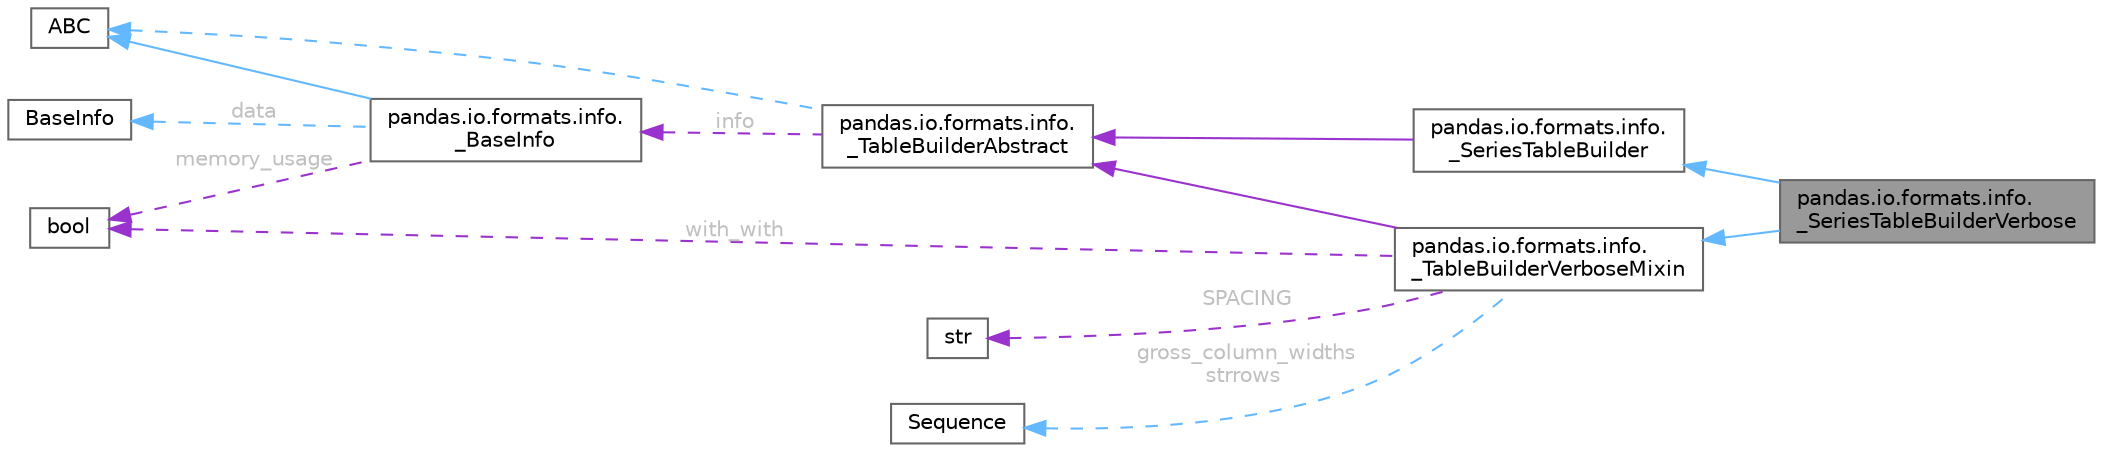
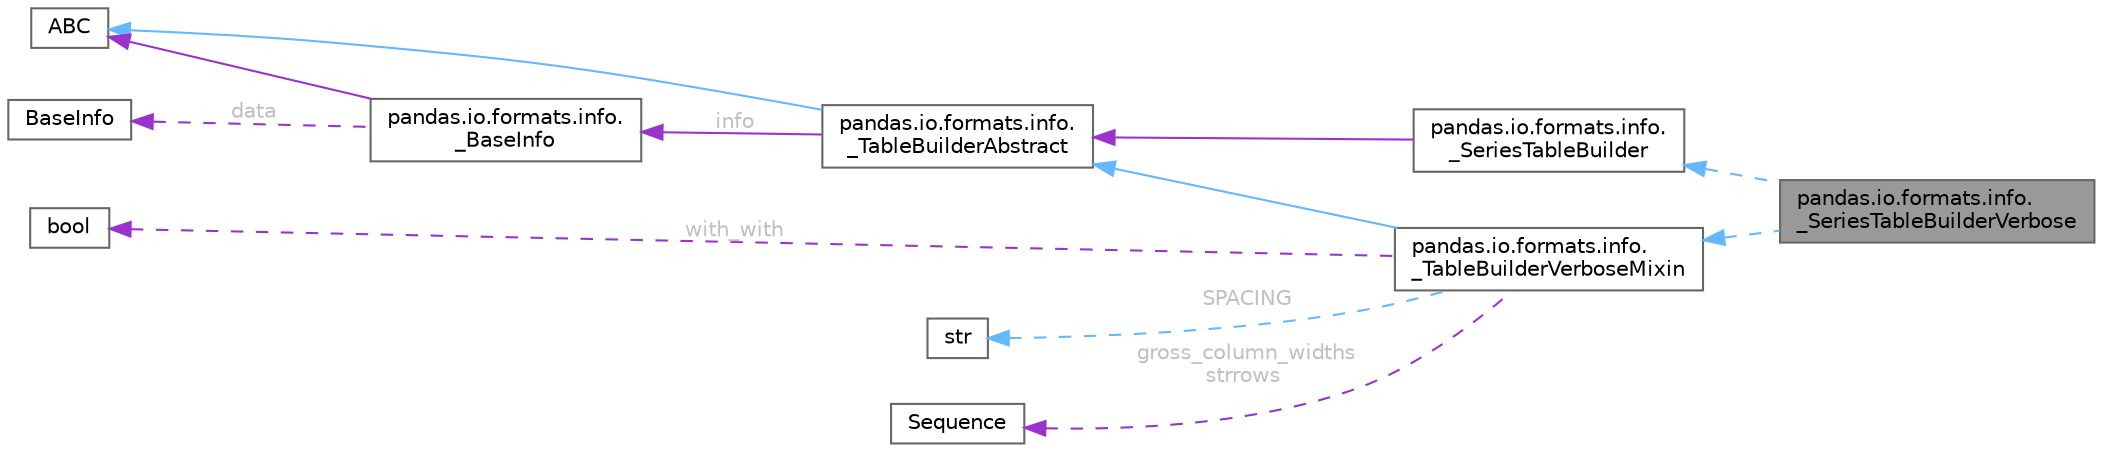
edge "pandas.io.formats.info. _TableBuilderAbstract" -> "ABC": style dashed -> solid
edge "pandas.io.formats.info. _BaseInfo" -> "ABC": color steelblue1 -> darkorchid3
edge "pandas.io.formats.info. _BaseInfo" -> "BaseInfo": color steelblue1 -> darkorchid3
edge "pandas.io.formats.info. _TableBuilderAbstract" -> "pandas.io.formats.info. _BaseInfo": style dashed -> solid
edge "pandas.io.formats.info. _SeriesTableBuilderVerbose" -> "pandas.io.formats.info. _SeriesTableBuilder": style solid -> dashed
edge "pandas.io.formats.info. _BaseInfo" -> "bool": removed, label "memory_usage"
edge "pandas.io.formats.info. _TableBuilderVerboseMixin" -> "pandas.io.formats.info. _TableBuilderAbstract": color darkorchid3 -> steelblue1
edge "pandas.io.formats.info. _SeriesTableBuilderVerbose" -> "pandas.io.formats.info. _TableBuilderVerboseMixin": style solid -> dashed
edge "pandas.io.formats.info. _TableBuilderVerboseMixin" -> "str": color darkorchid3 -> steelblue1
edge "pandas.io.formats.info. _TableBuilderVerboseMixin" -> "Sequence": color steelblue1 -> darkorchid3
